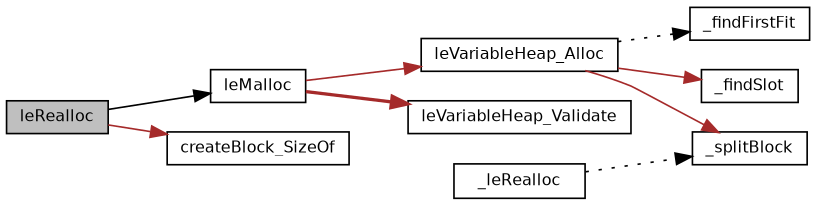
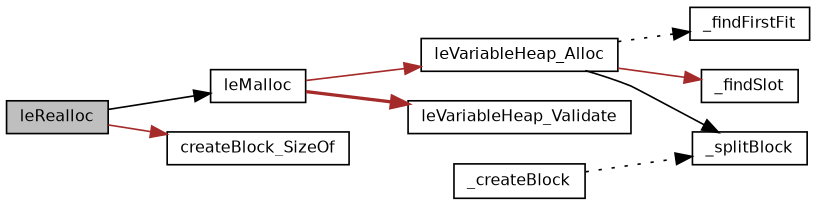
edge "leVariableHeap_Alloc" -> "_splitBlock": color brown -> black
node "_leRealloc": label "_leRealloc" -> "_createBlock"
